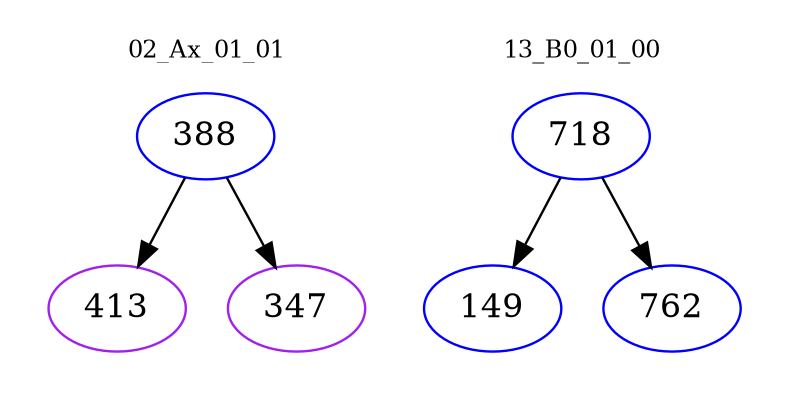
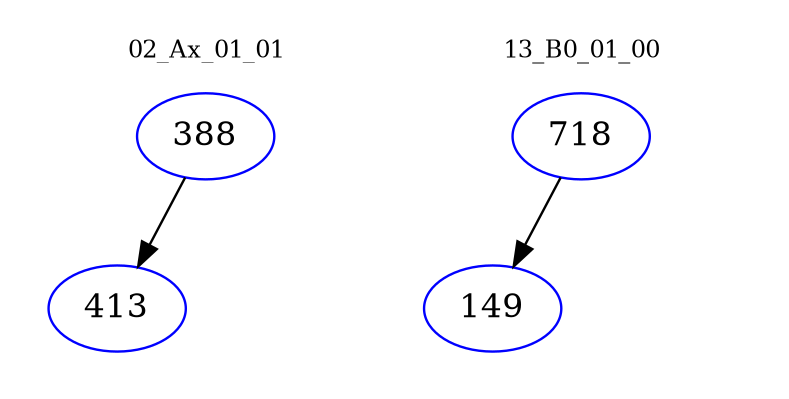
node "413": color purple -> blue
node "347": removed
node "762": removed
